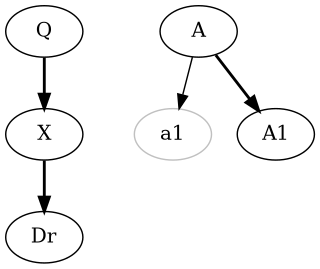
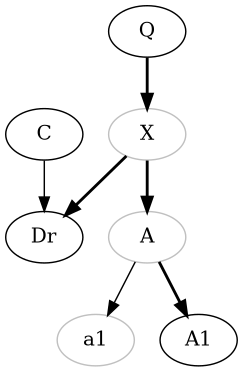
node "A": color black -> grey
node "X": color black -> grey
node "C": added
edge "X" -> "A": added
